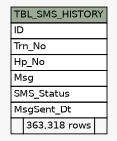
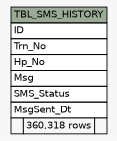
node "TBL_SMS_HISTORY": text "363,318 rows" -> "360,318 rows"
